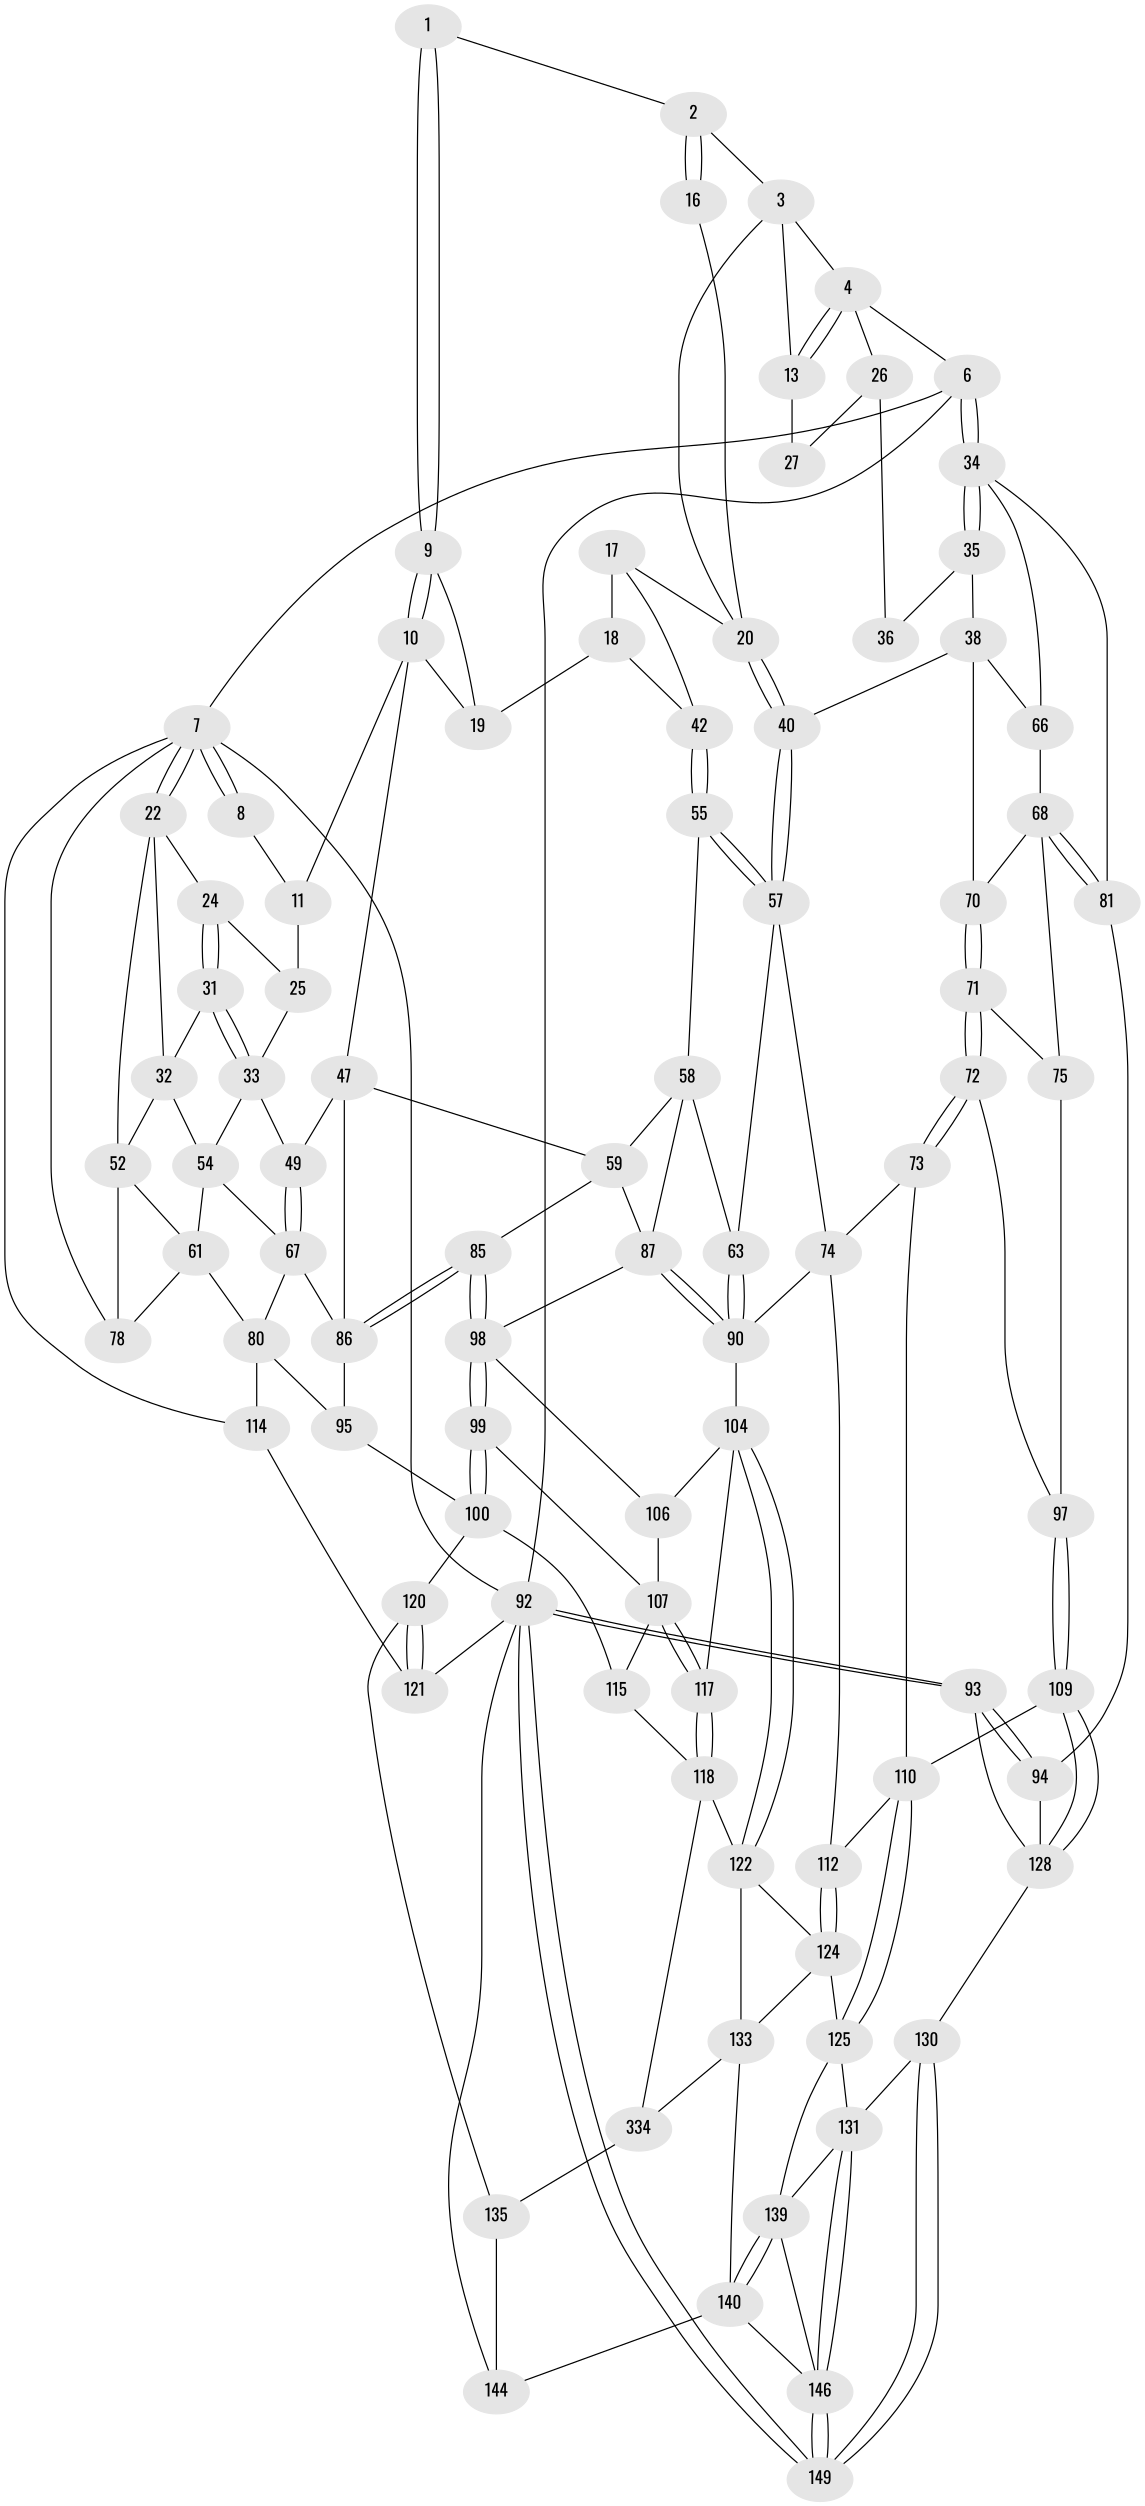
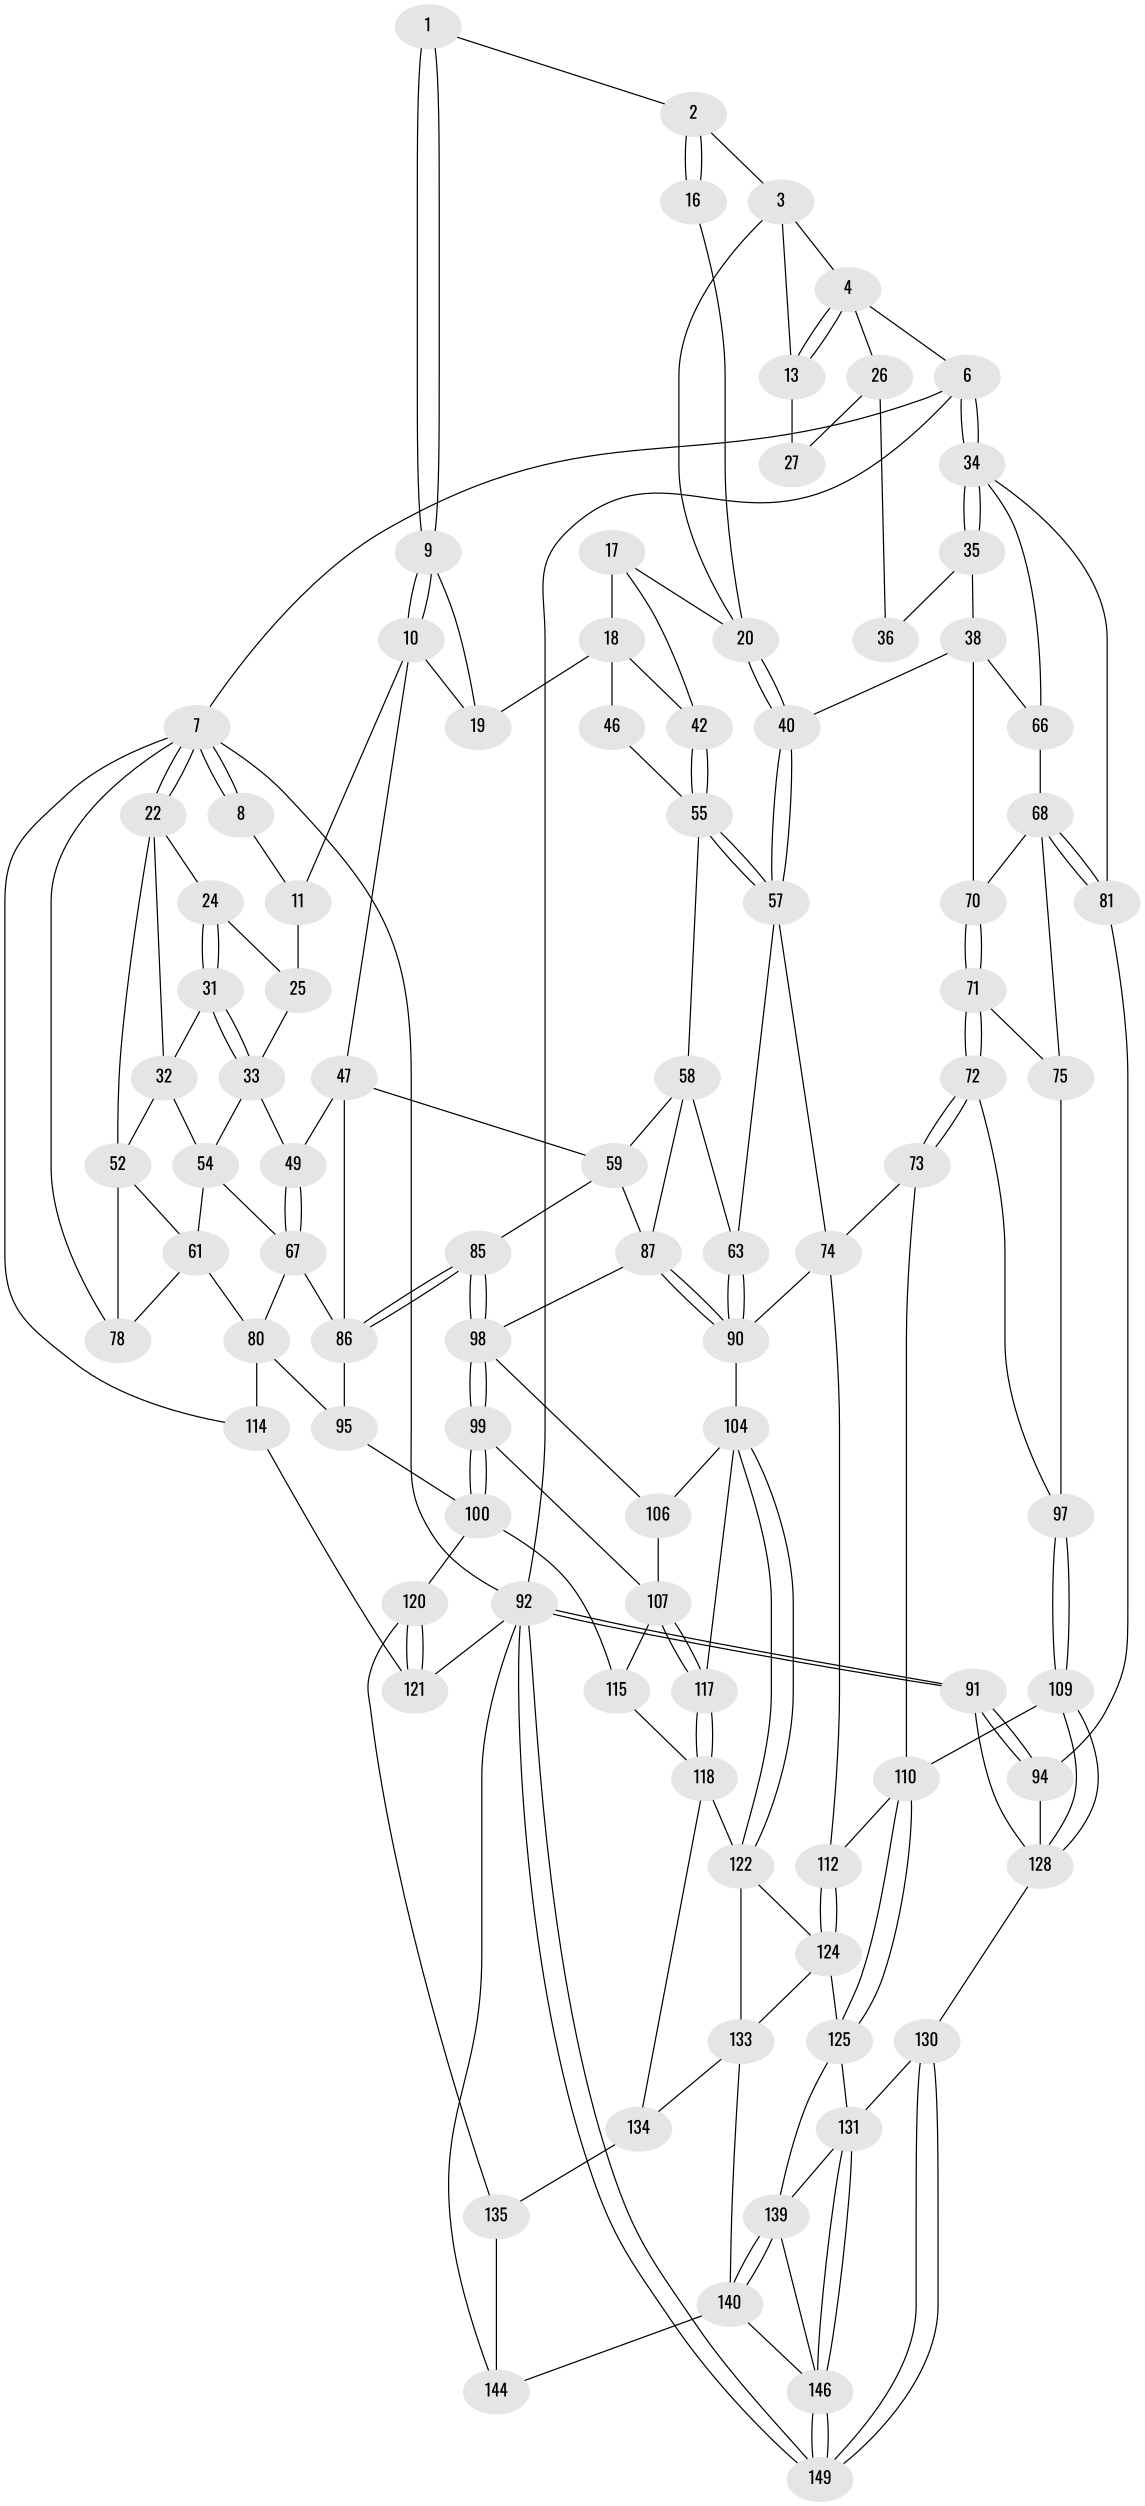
node "46": added
node "93": label "93" -> "91"
node "334": label "334" -> "134"
